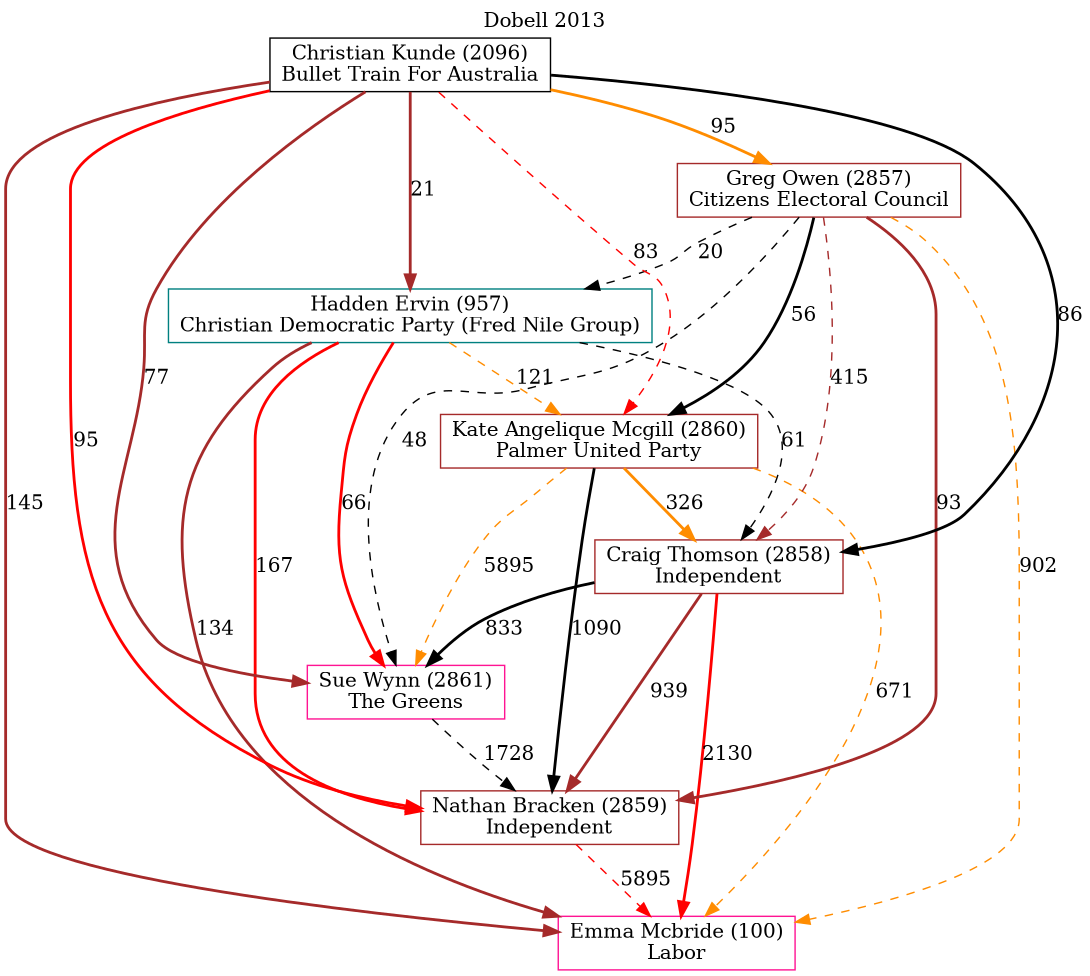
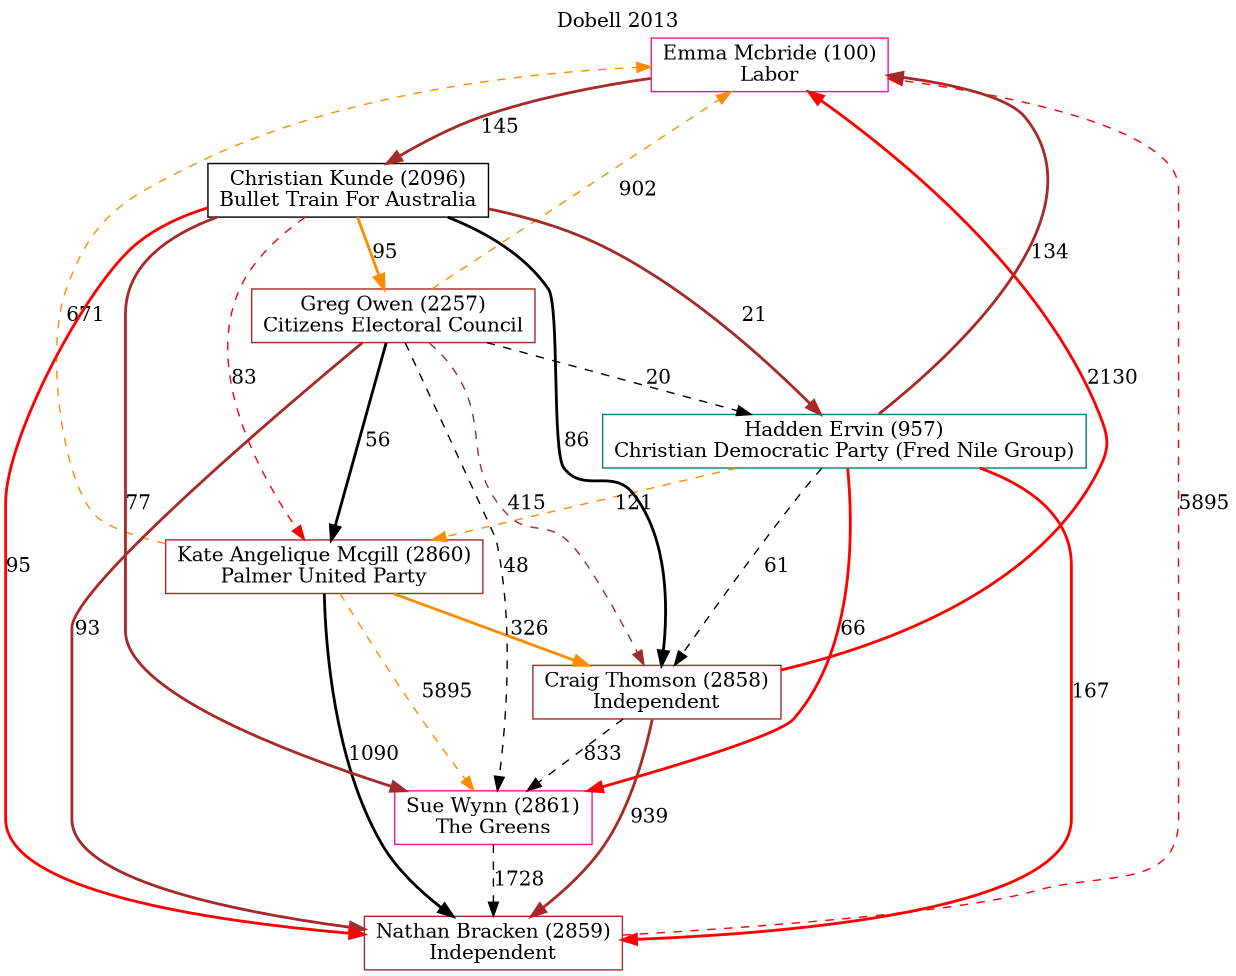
node "Greg Owen (2857) Citizens Electoral Council": label "Greg Owen (2857) Citizens Electoral Council" -> "Greg Owen (2257) Citizens Electoral Council"
edge "Craig Thomson (2858) Independent" -> "Sue Wynn (2861) The Greens": style bold -> dashed
edge "Christian Kunde (2096) Bullet Train For Australia" -> "Emma Mcbride (100) Labor": reversed
